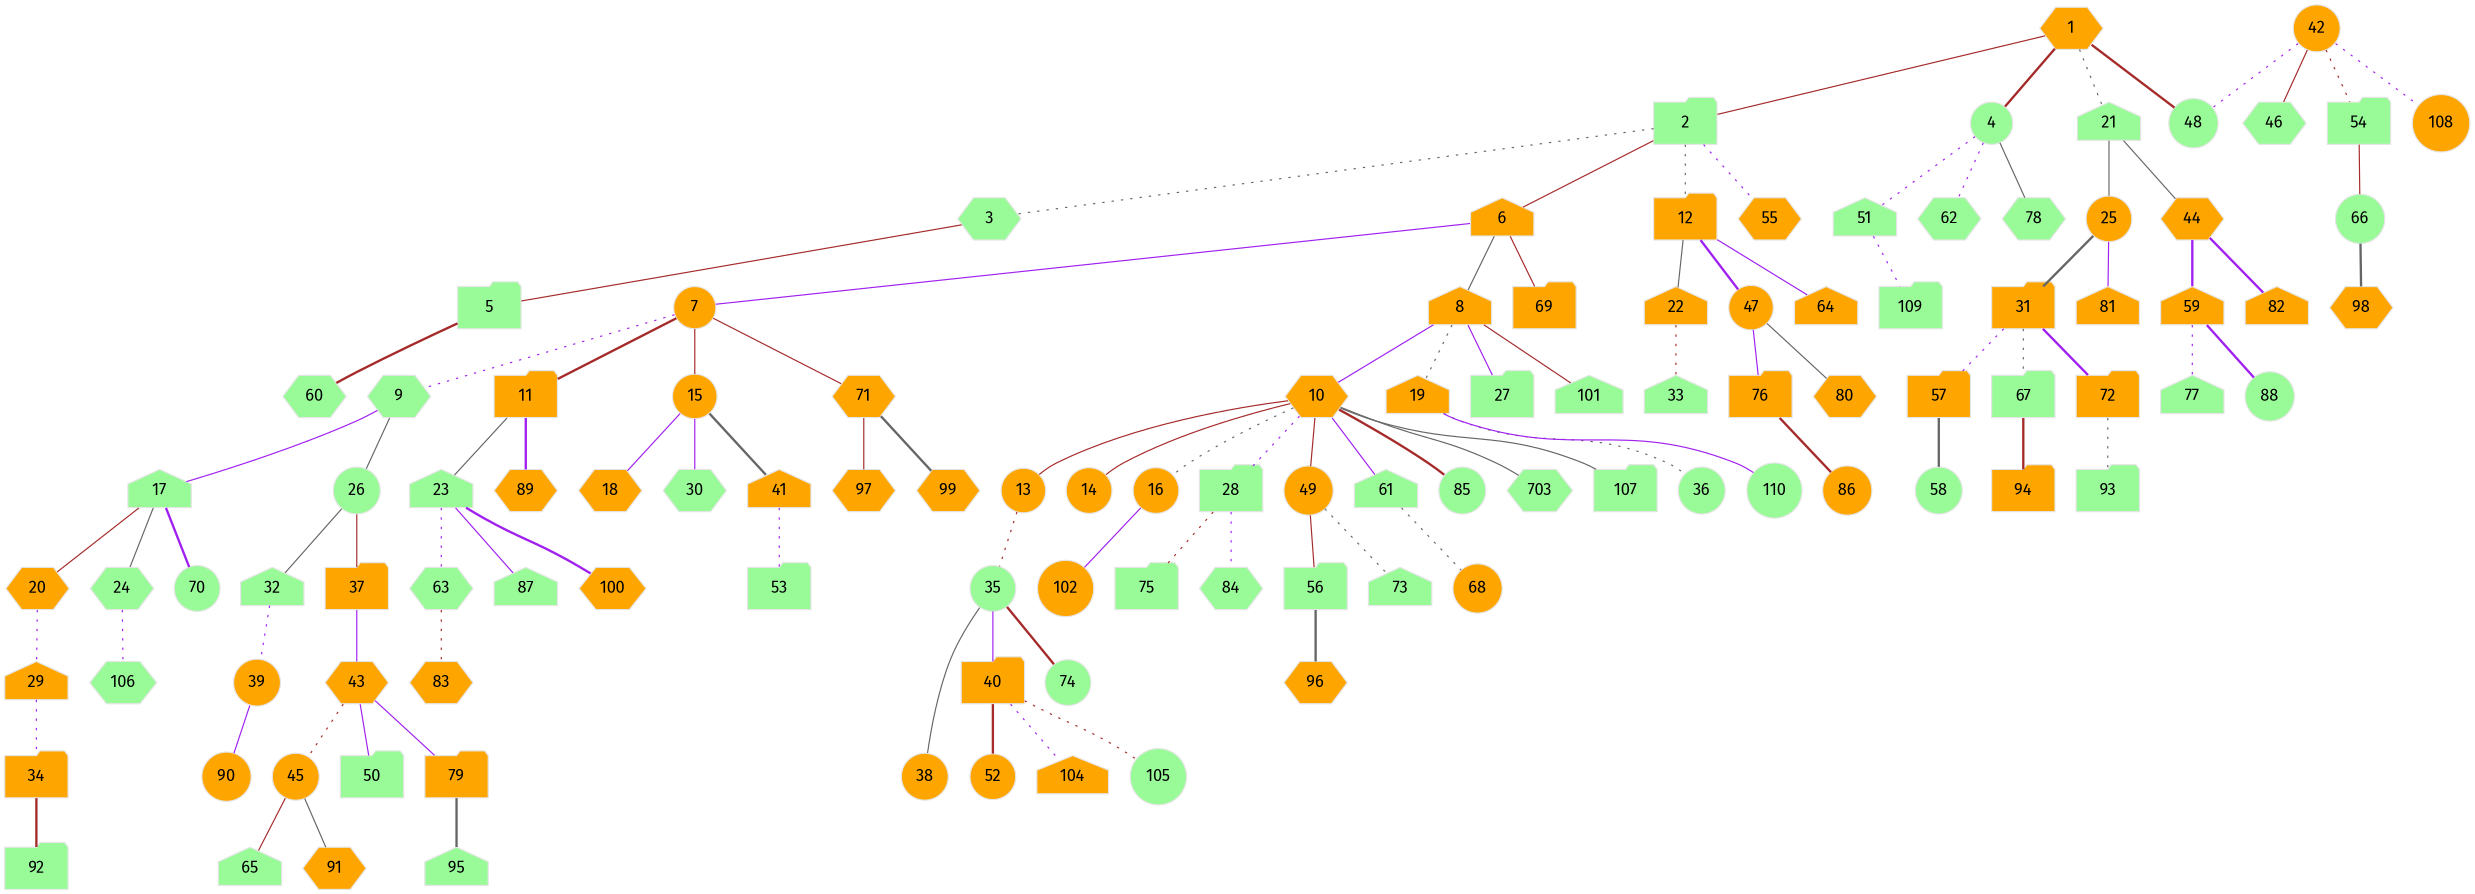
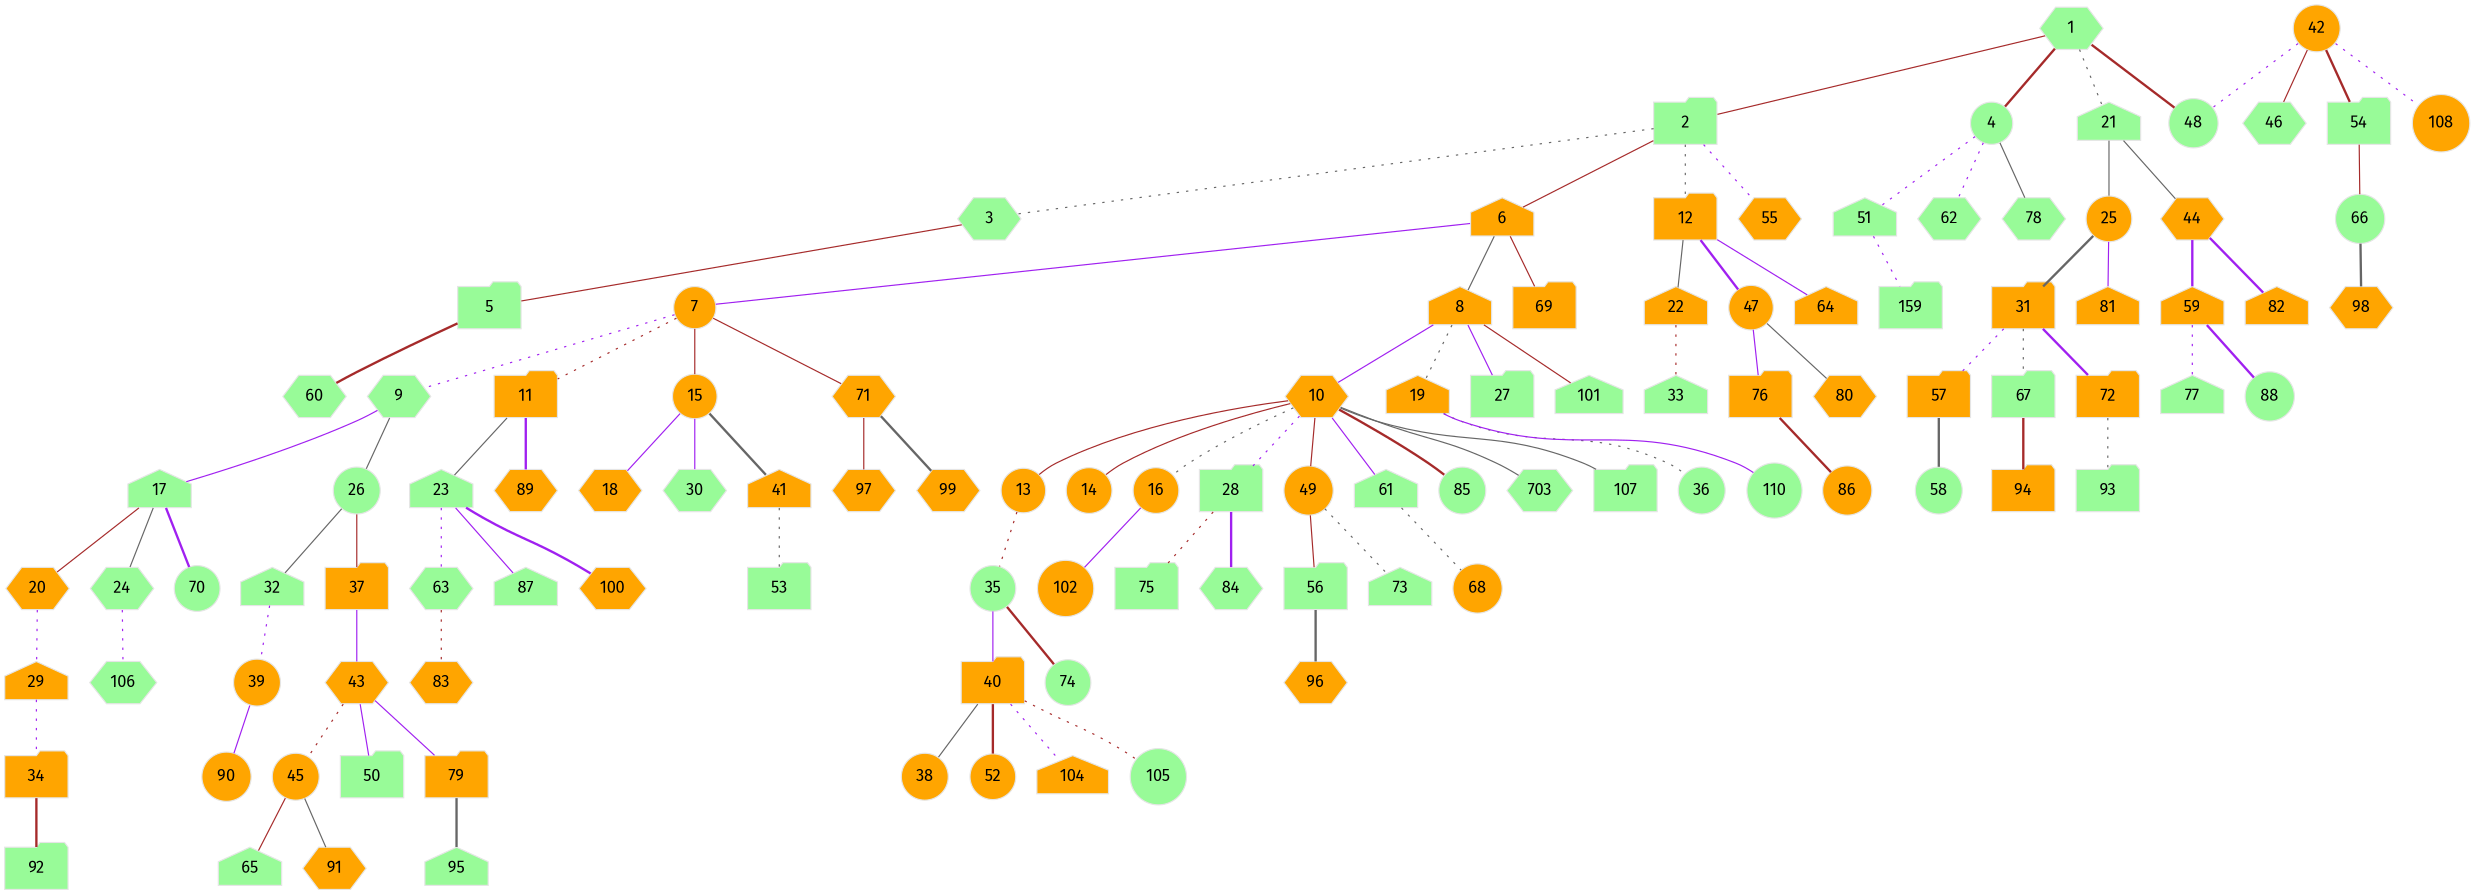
node "1": fillcolor orange -> palegreen
edge "42" -- "54": style dotted -> bold
node "109": label "109" -> "159"
edge "7" -- "11": style bold -> dotted
edge "41" -- "53": color purple -> gray40
edge "28" -- "84": style dotted -> bold
edge "35" -- "38": now "40" -- "38"
